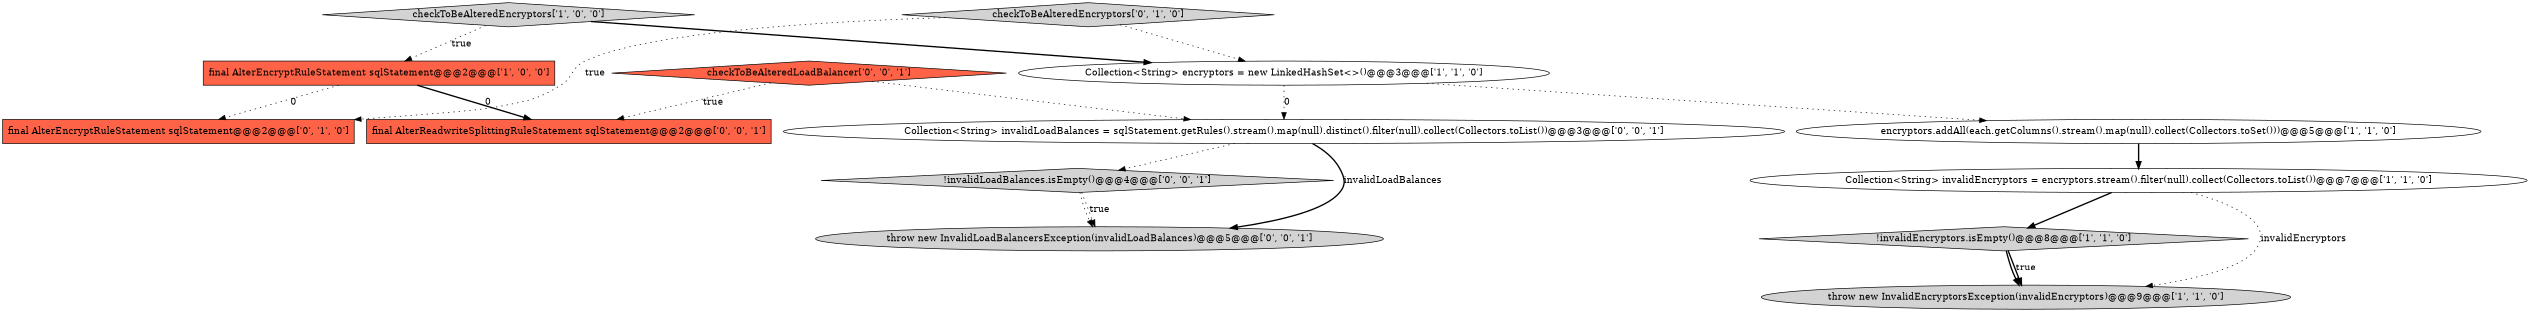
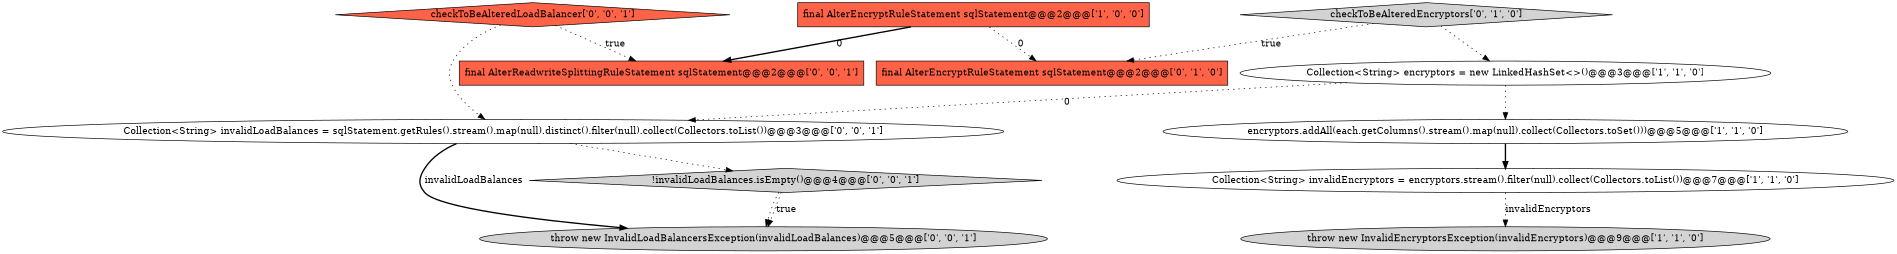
node "checkToBeAlteredEncryptors['1', '0', '0']": removed
node "!invalidEncryptors.isEmpty()@@@8@@@['1', '1', '0']": removed
